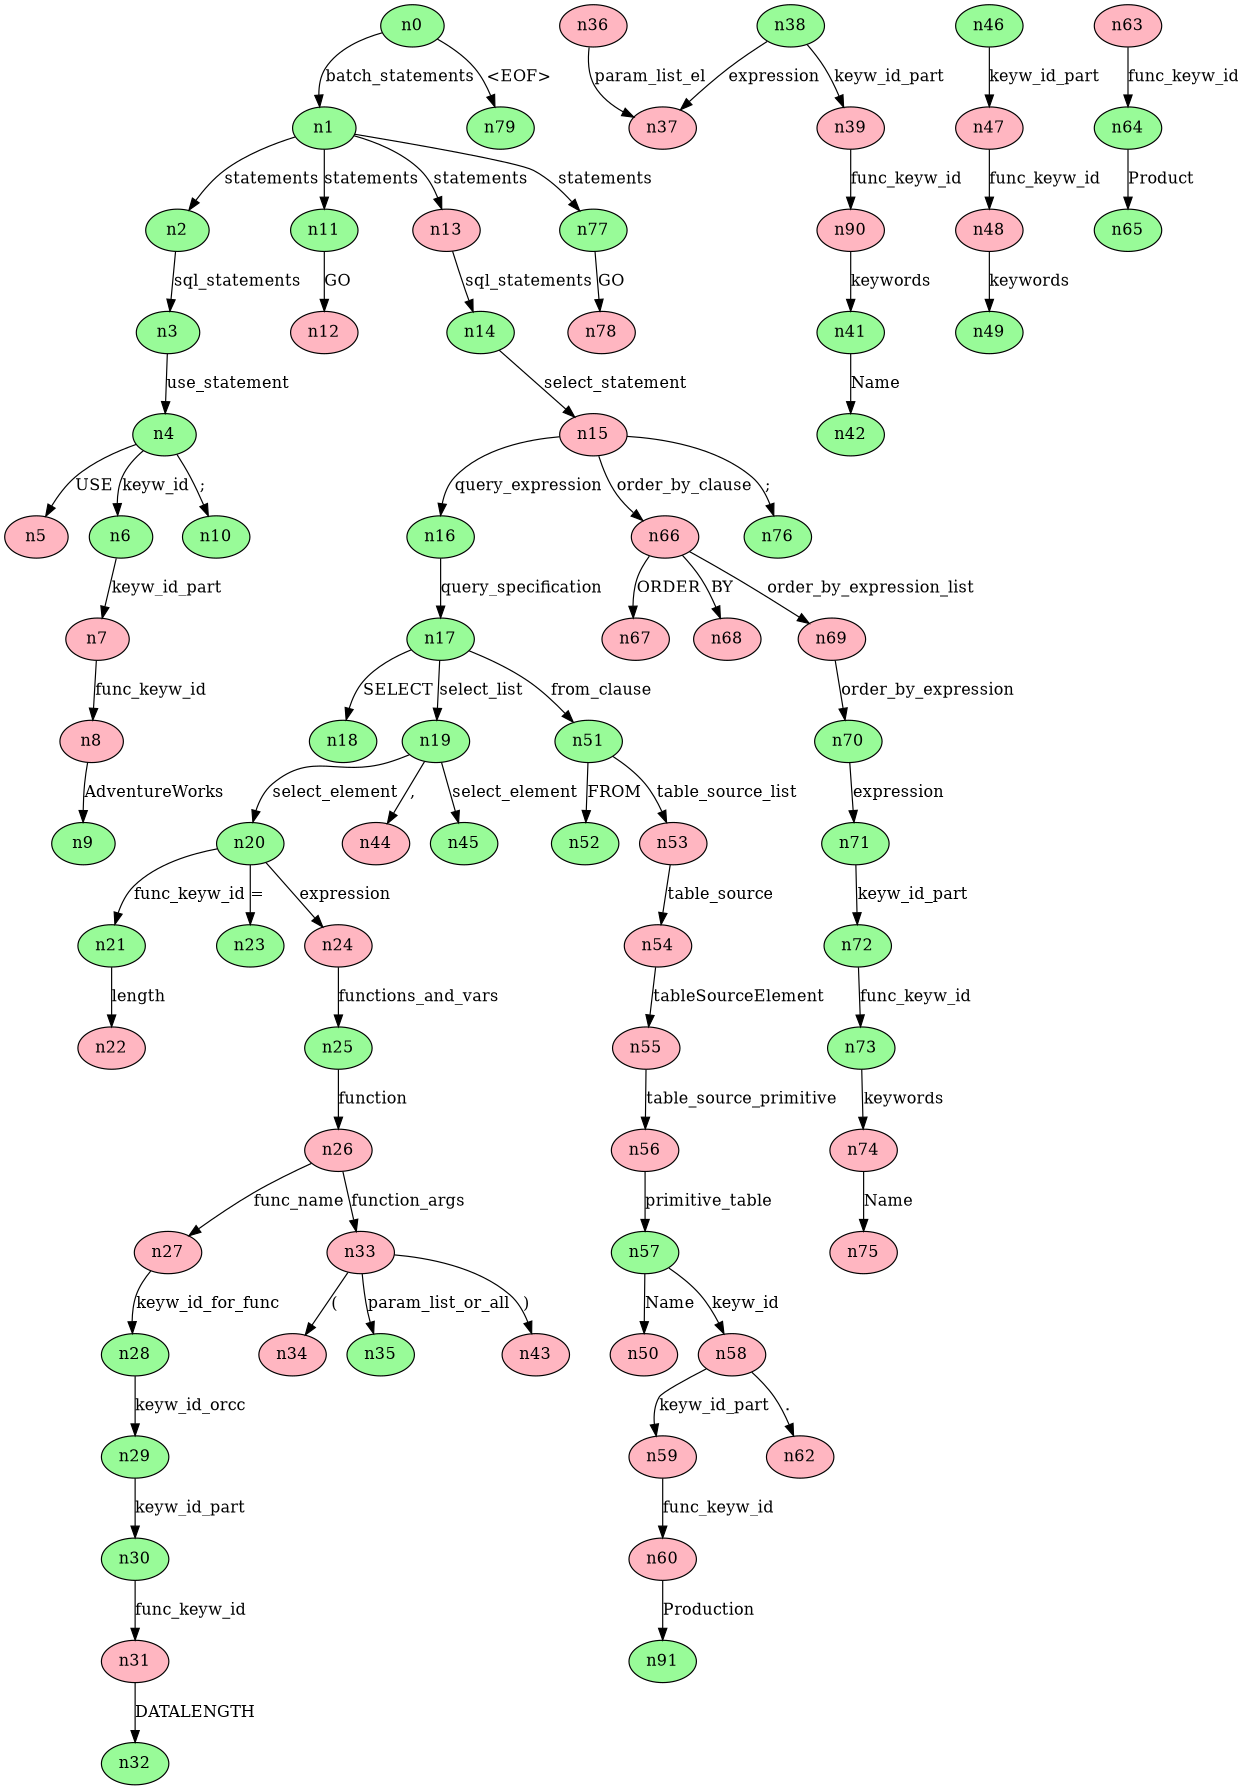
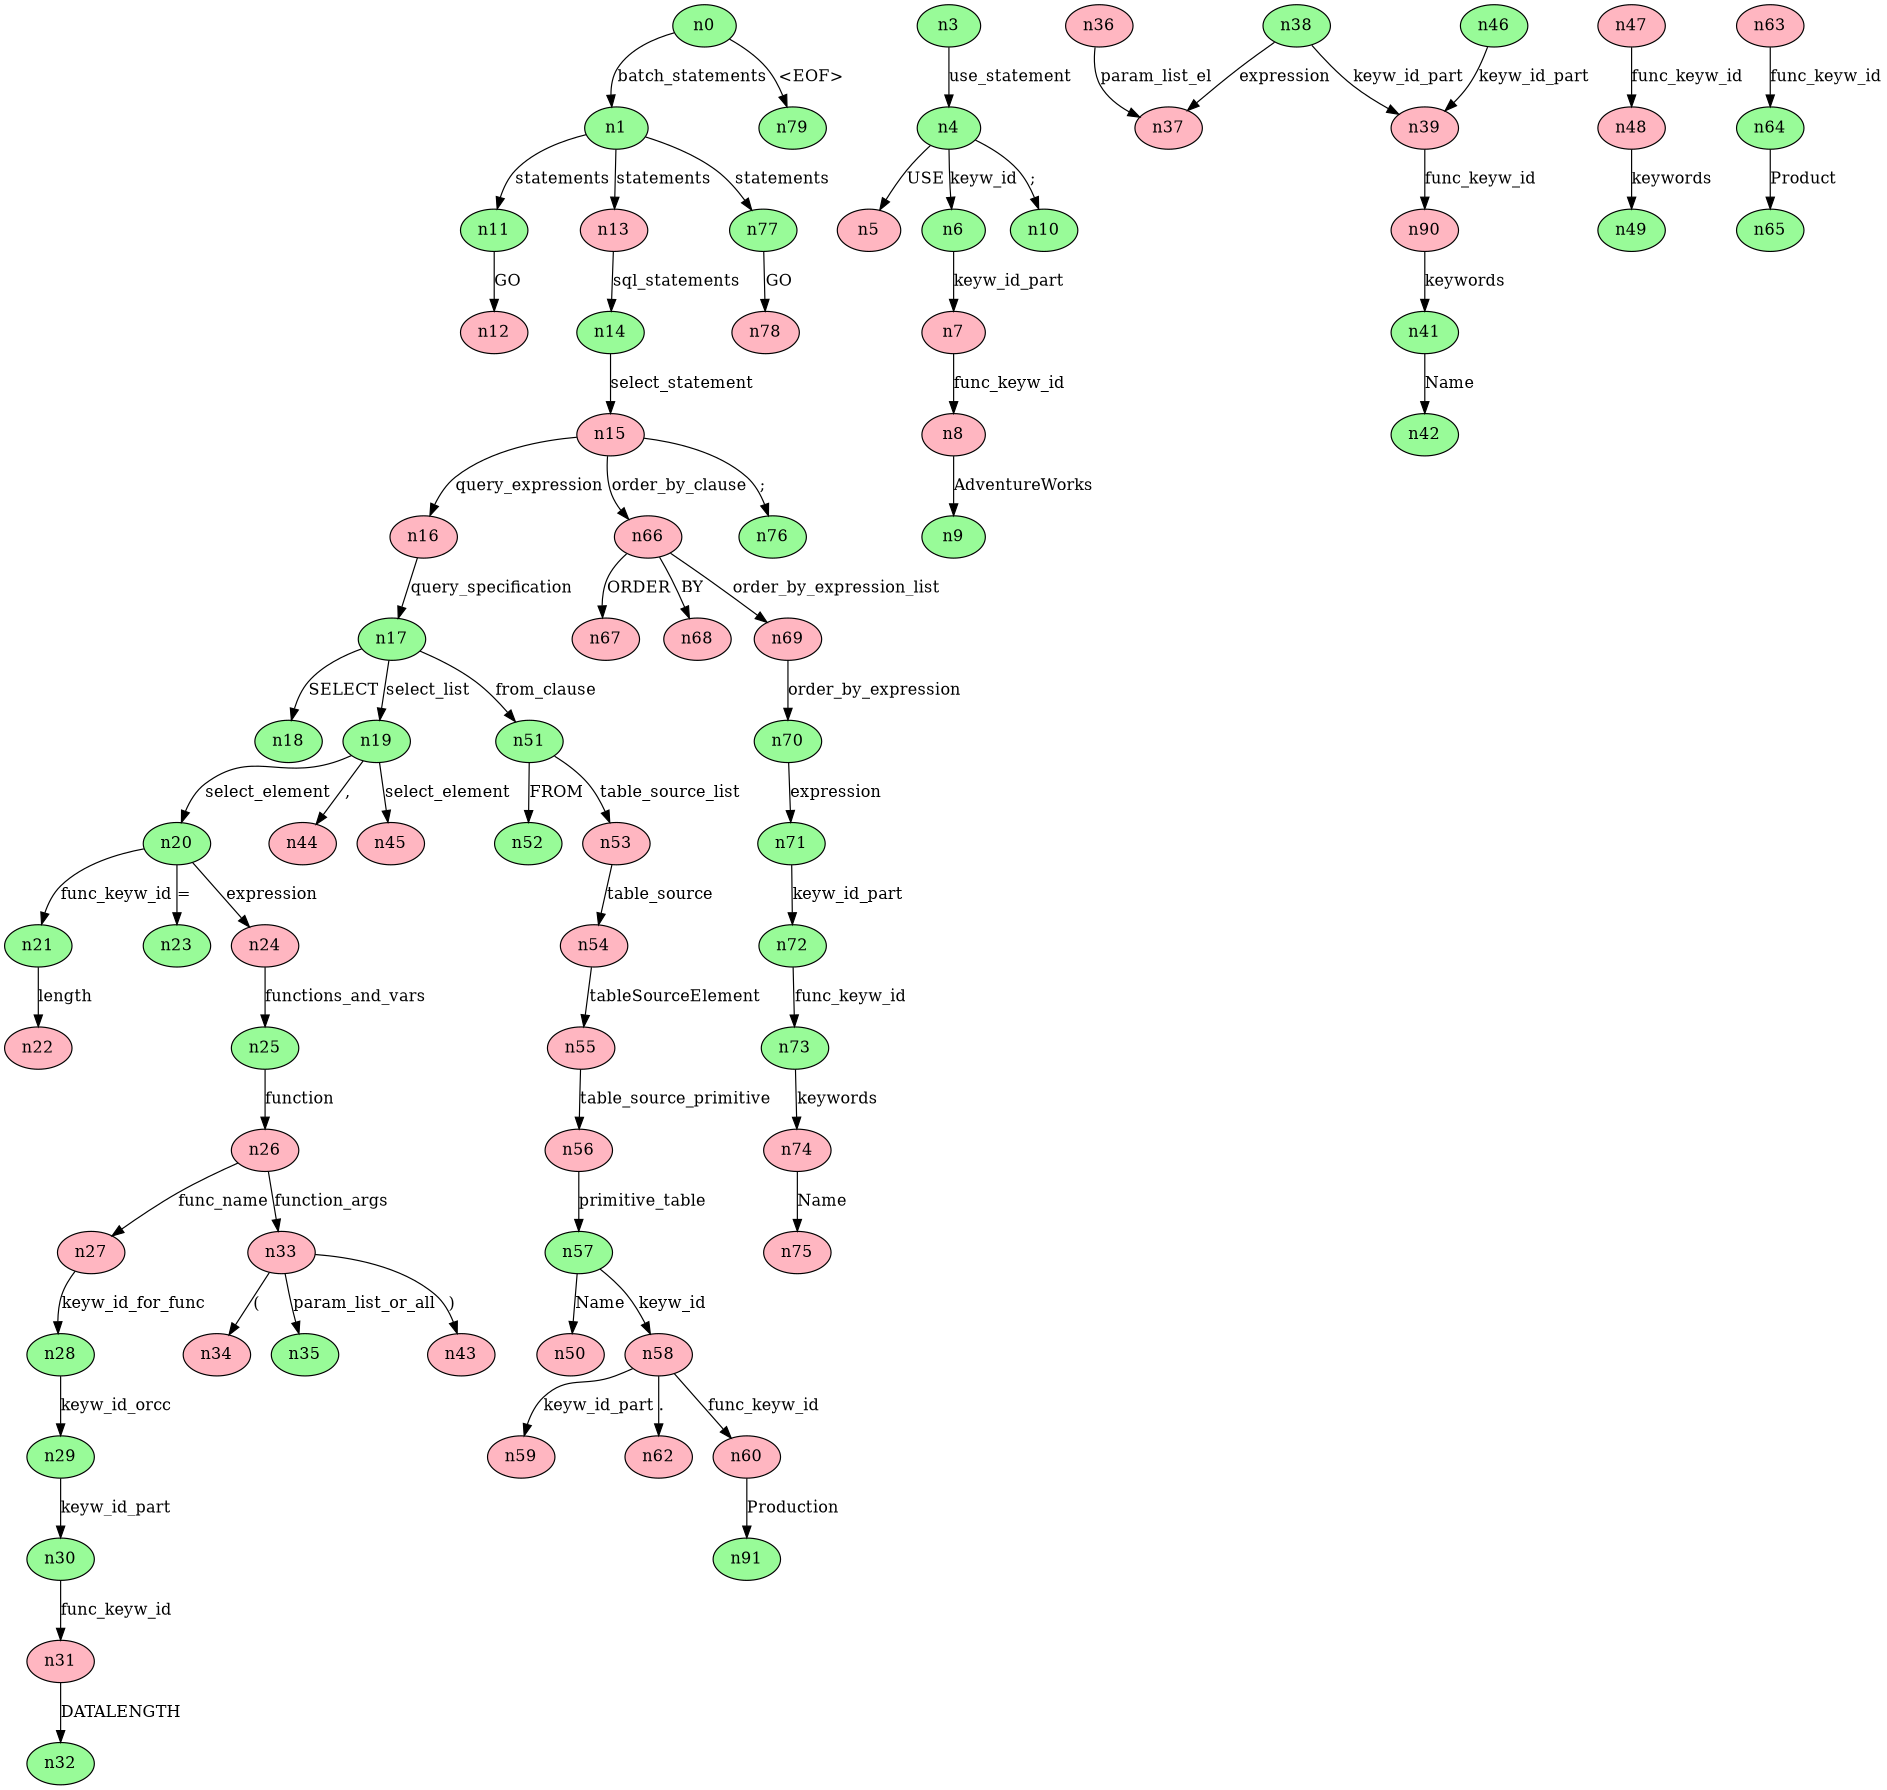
edge "n46" -> "n47": now "n46" -> "n39"
node "n2": removed
node "n16": fillcolor palegreen -> lightpink
node "n45": fillcolor palegreen -> lightpink
edge "n59" -> "n60": now "n58" -> "n60"
